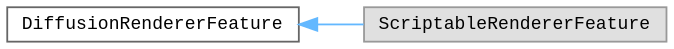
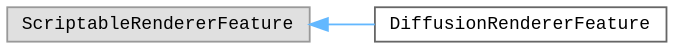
edge "ScriptableRendererFeature" -> "DiffusionRendererFeature": reversed
